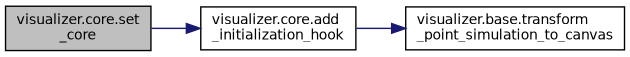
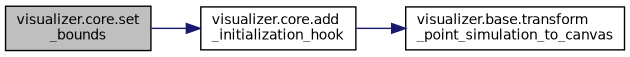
node "visualizer.core.set _core": label "visualizer.core.set _core" -> "visualizer.core.set _bounds"
